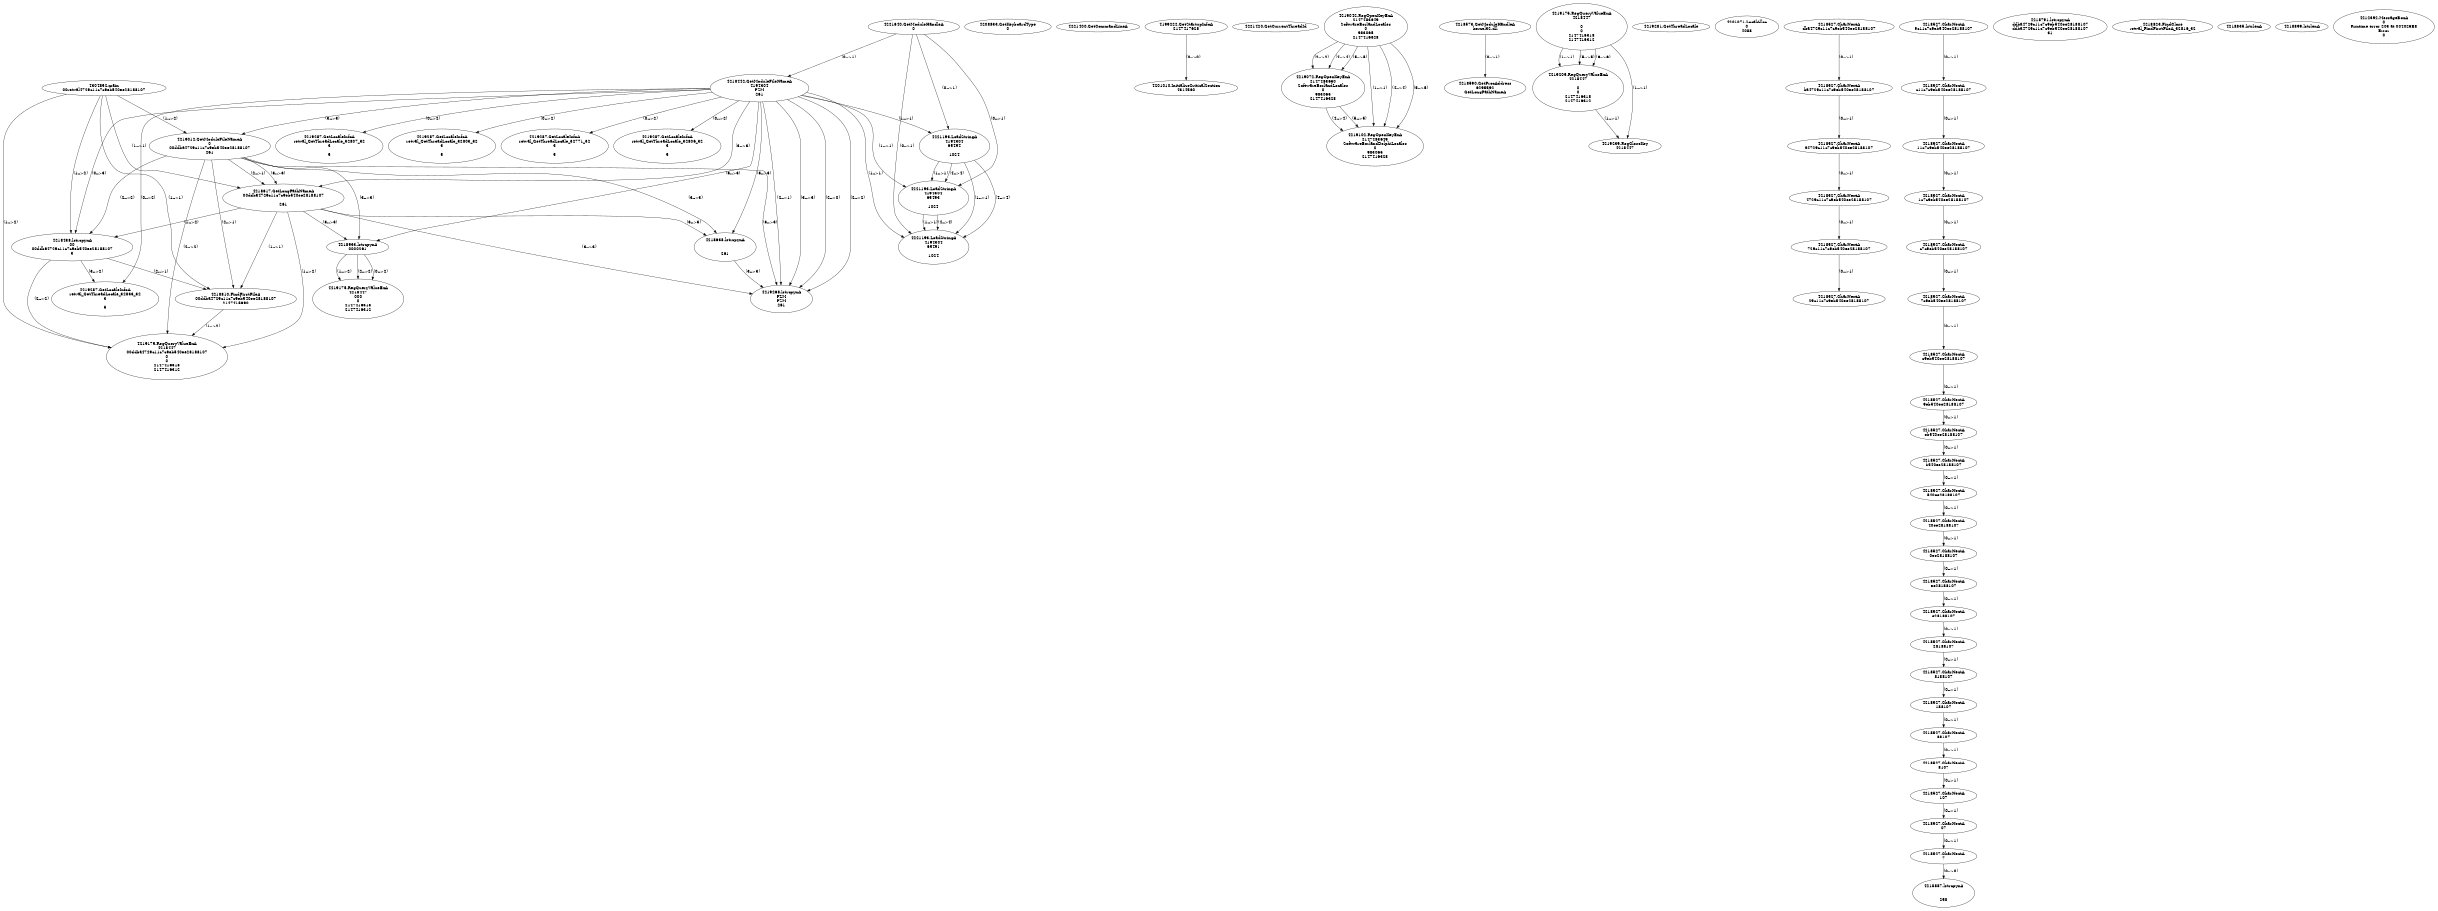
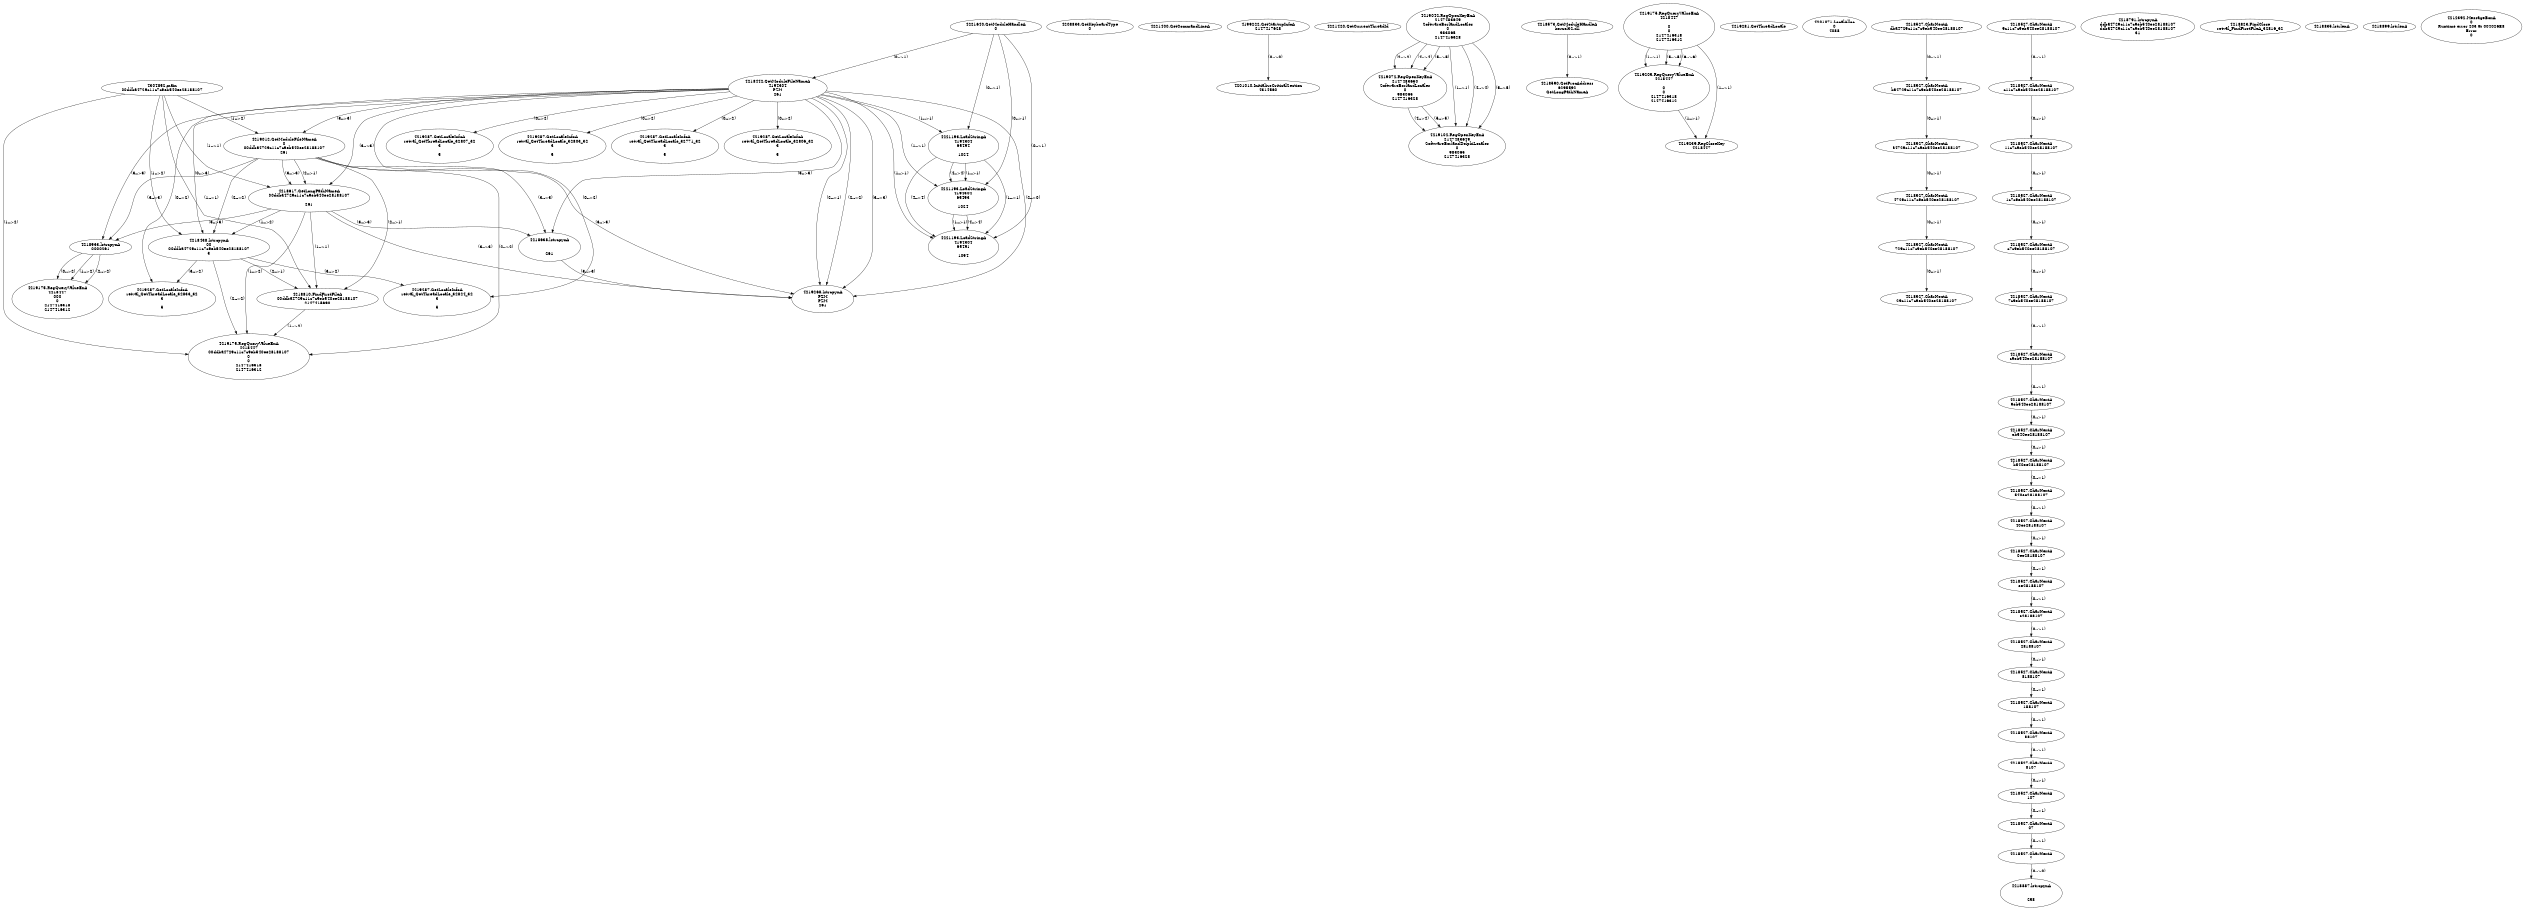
node "4304852.main 00retval4729c11c7c9eb540ee28188107": label "4304852.main 00retval4729c11c7c9eb540ee28188107" -> "4304852.main 00ddba4729c11c7c9eb540ee28188107"
node "4221193.LoadStringA 4194304 65491 1024": label "4221193.LoadStringA 4194304 65491 1024" -> "4221193.LoadStringA 4194304 65491 1094"
node "4219287.GetLocaleInfoA retval_GetThreadLocale_32824_32 3 5": added
